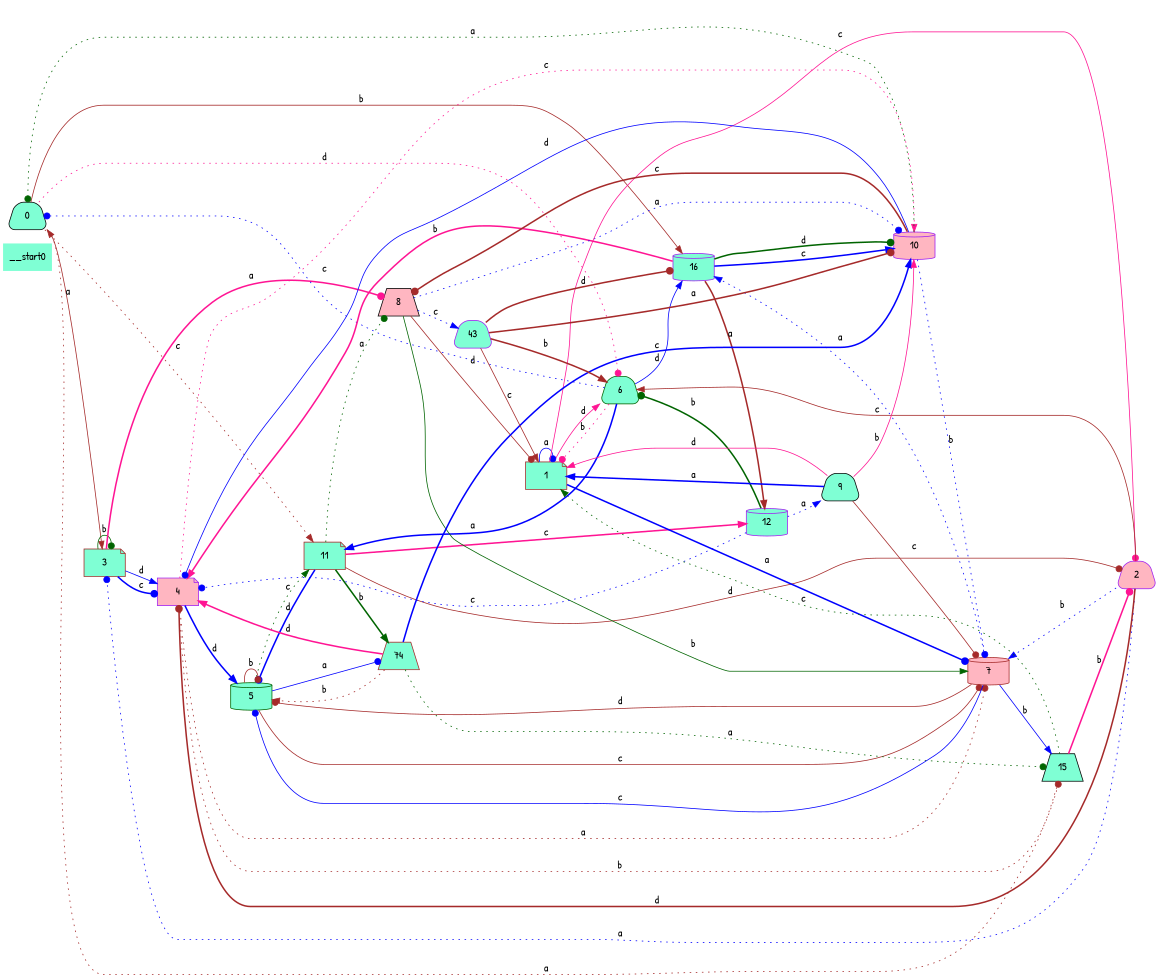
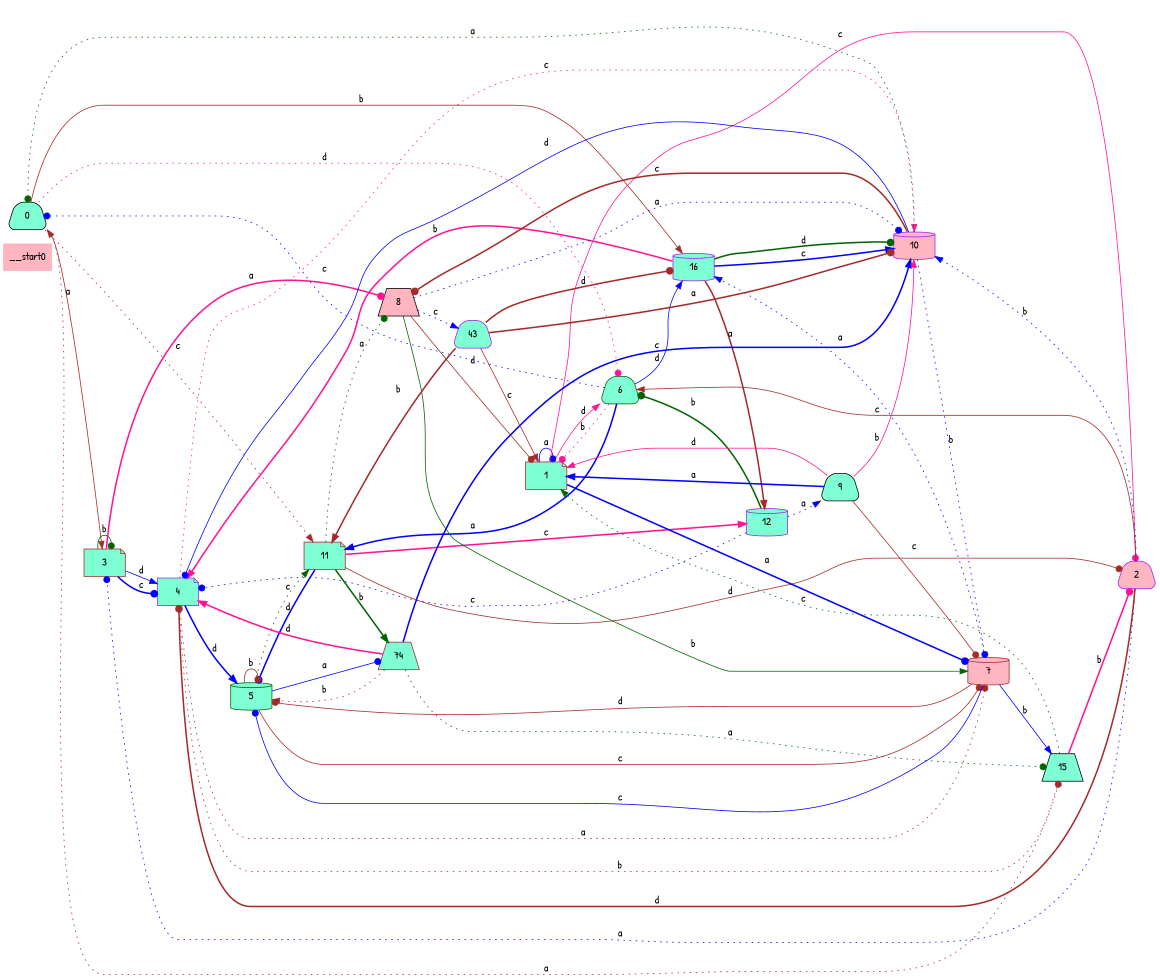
node "__start0": fillcolor aquamarine -> lightpink
edge "43" -> "6": now "43" -> "11"
node "4": fillcolor lightpink -> aquamarine
edge "2" -> "7": now "2" -> "10"
